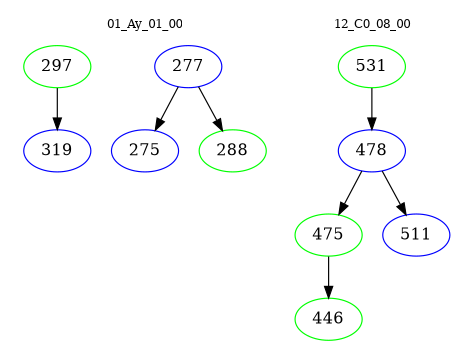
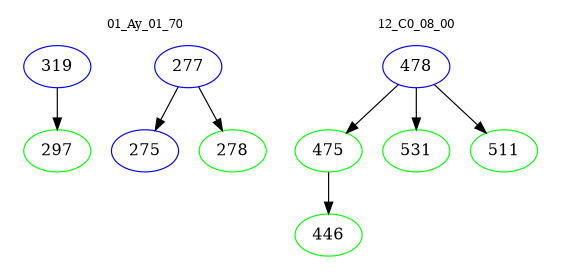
cluster "01_Ay_01_00": label "01_Ay_01_00" -> "01_Ay_01_70"
edge "297" -> "319": reversed
edge "531" -> "478": reversed
node "288": label "288" -> "278"
node "511": color blue -> green
